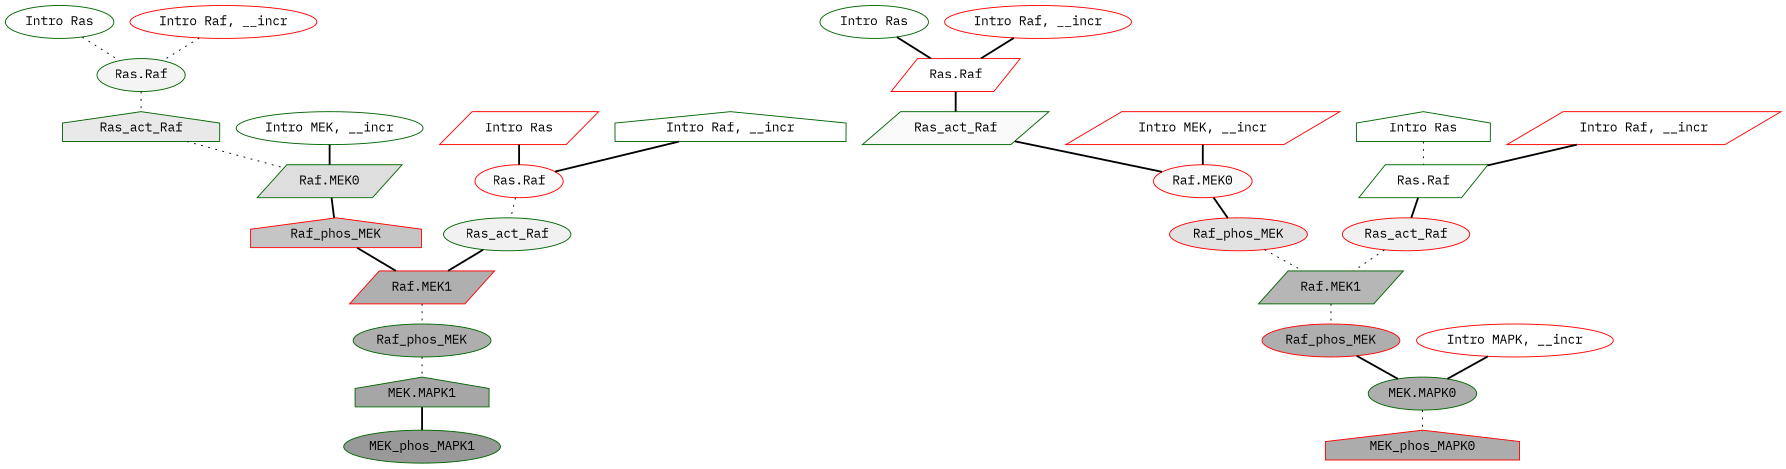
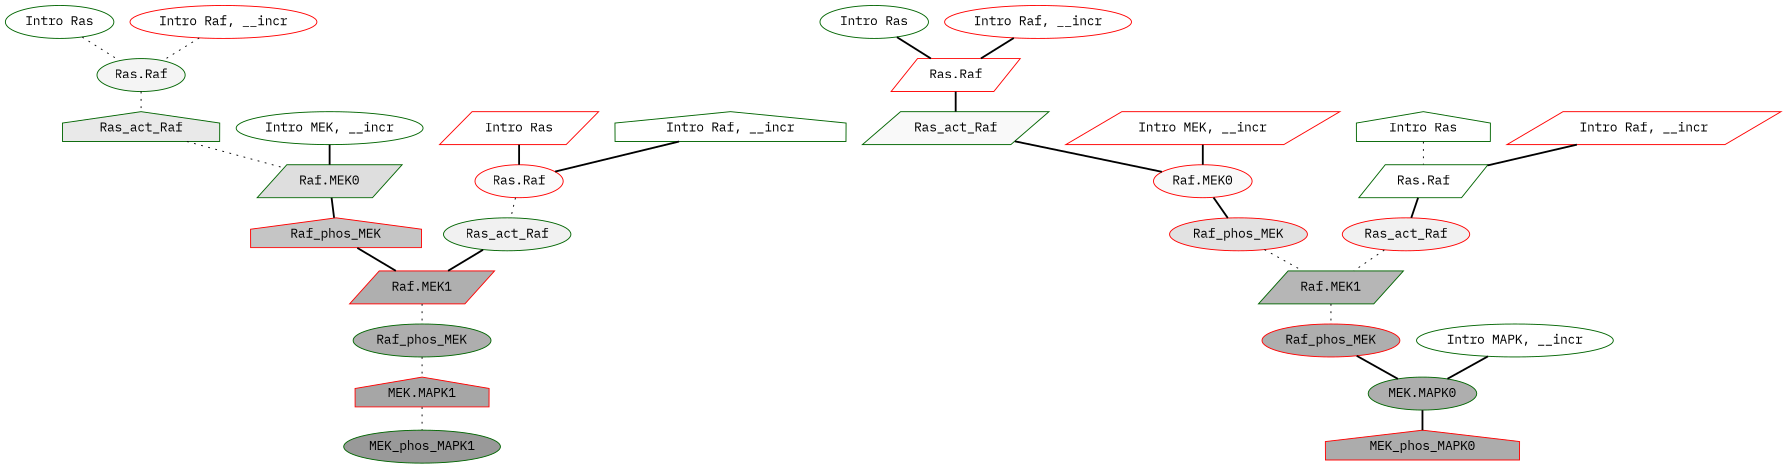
node "Intro MAPK, __incr": color red -> darkgreen
node "MEK.MAPK1": color darkgreen -> red
edge "MEK.MAPK1" -- "MEK_phos_MAPK1": style bold -> dotted
edge "MEK.MAPK0" -- "MEK_phos_MAPK0": style dotted -> bold
